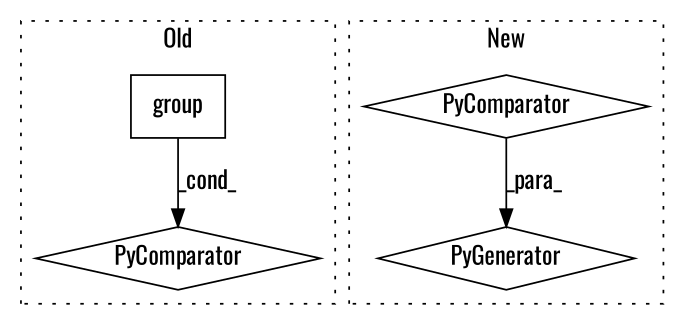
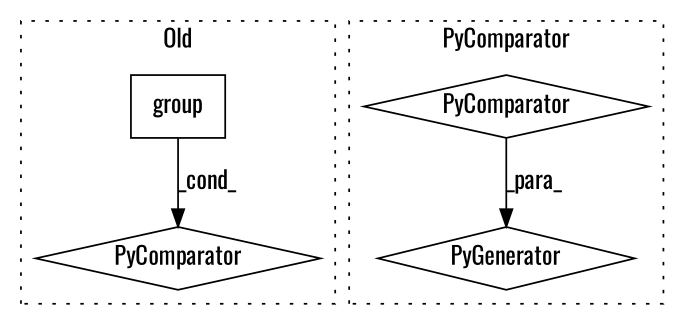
cluster "New": label "New" -> "PyComparator"
